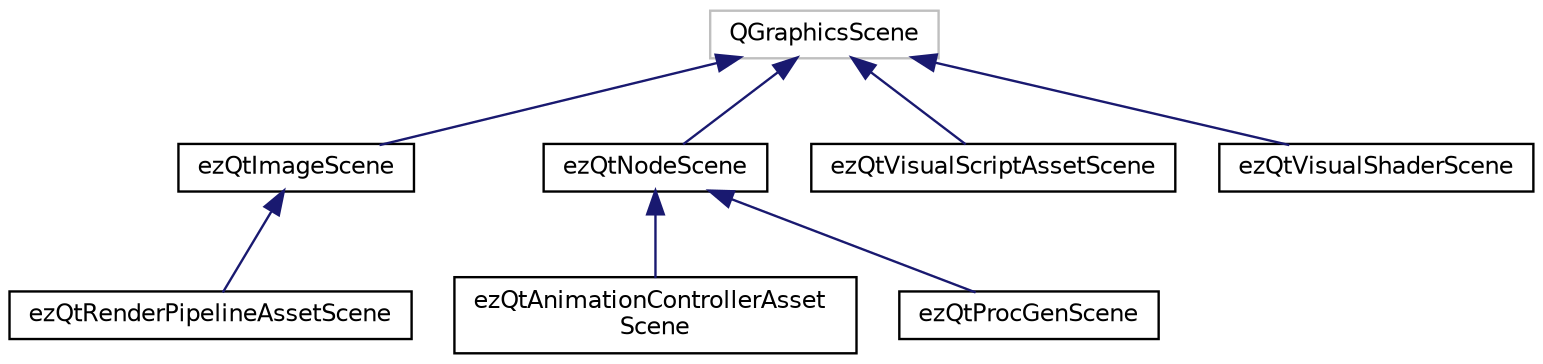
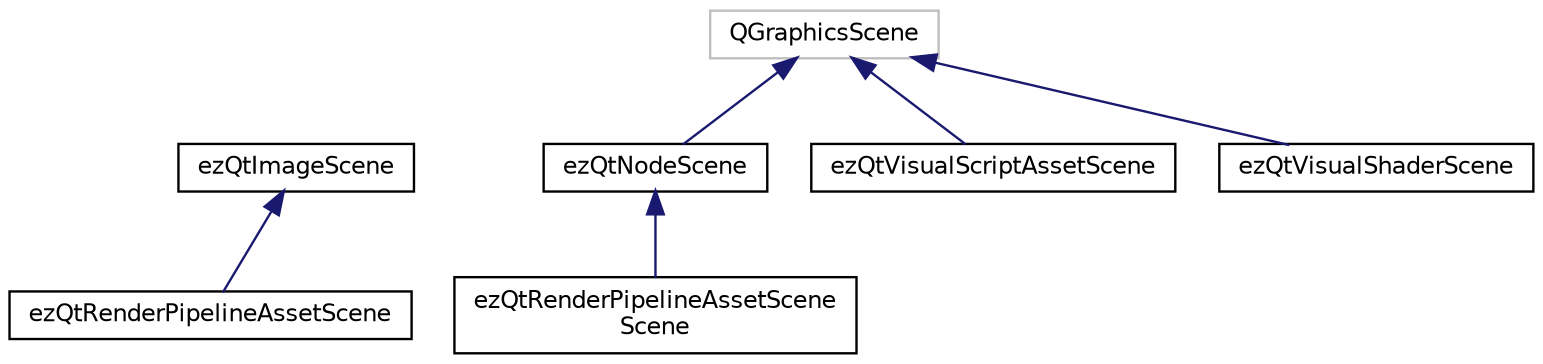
edge "ezQtImageScene" -> "QGraphicsScene": removed
node "ezQtAnimationControllerAsset Scene": label "ezQtAnimationControllerAsset Scene" -> "ezQtRenderPipelineAssetScene Scene"
node "ezQtProcGenScene": removed
